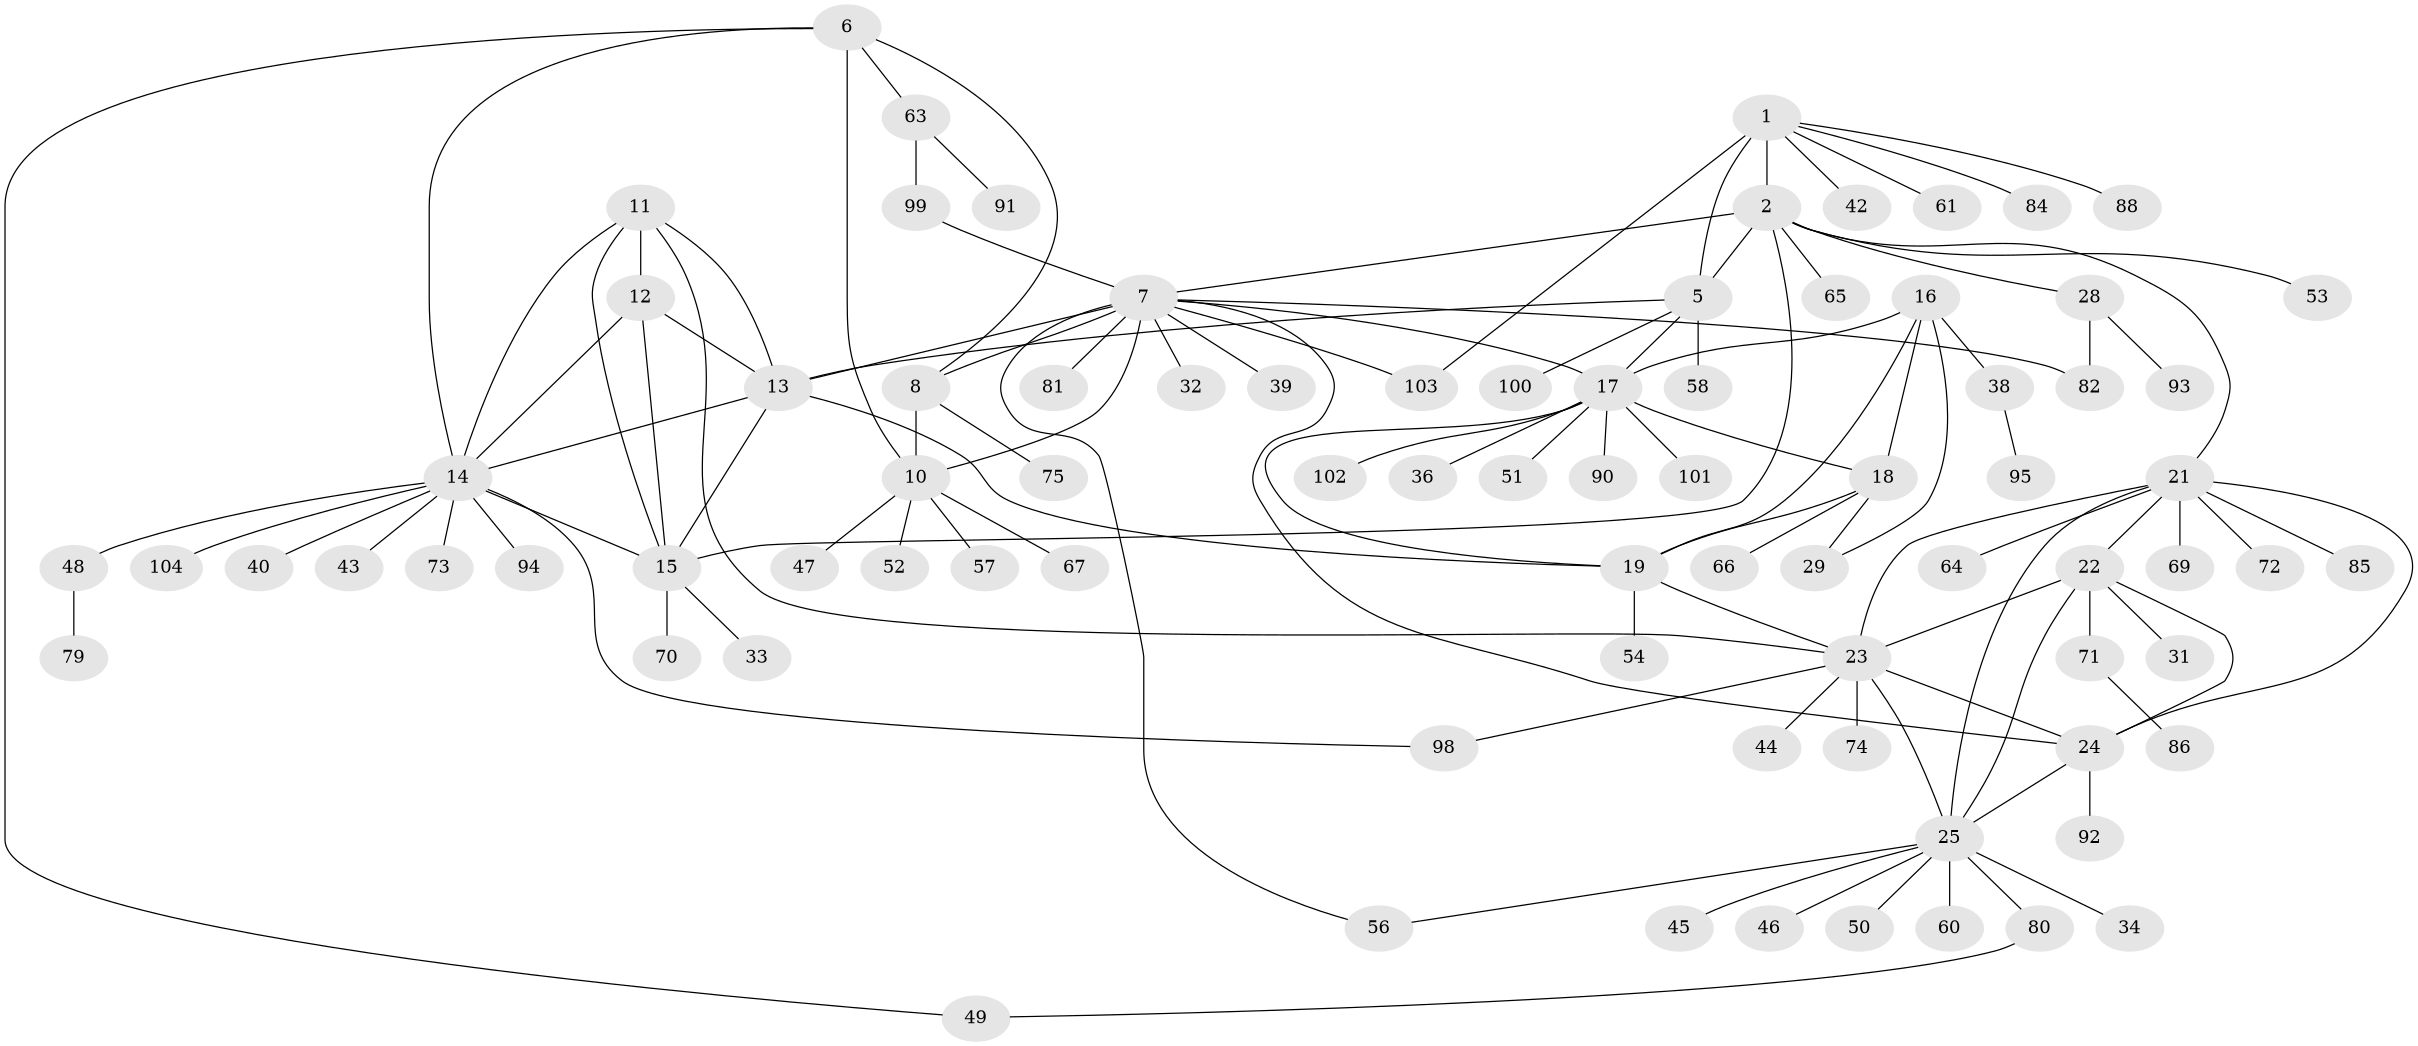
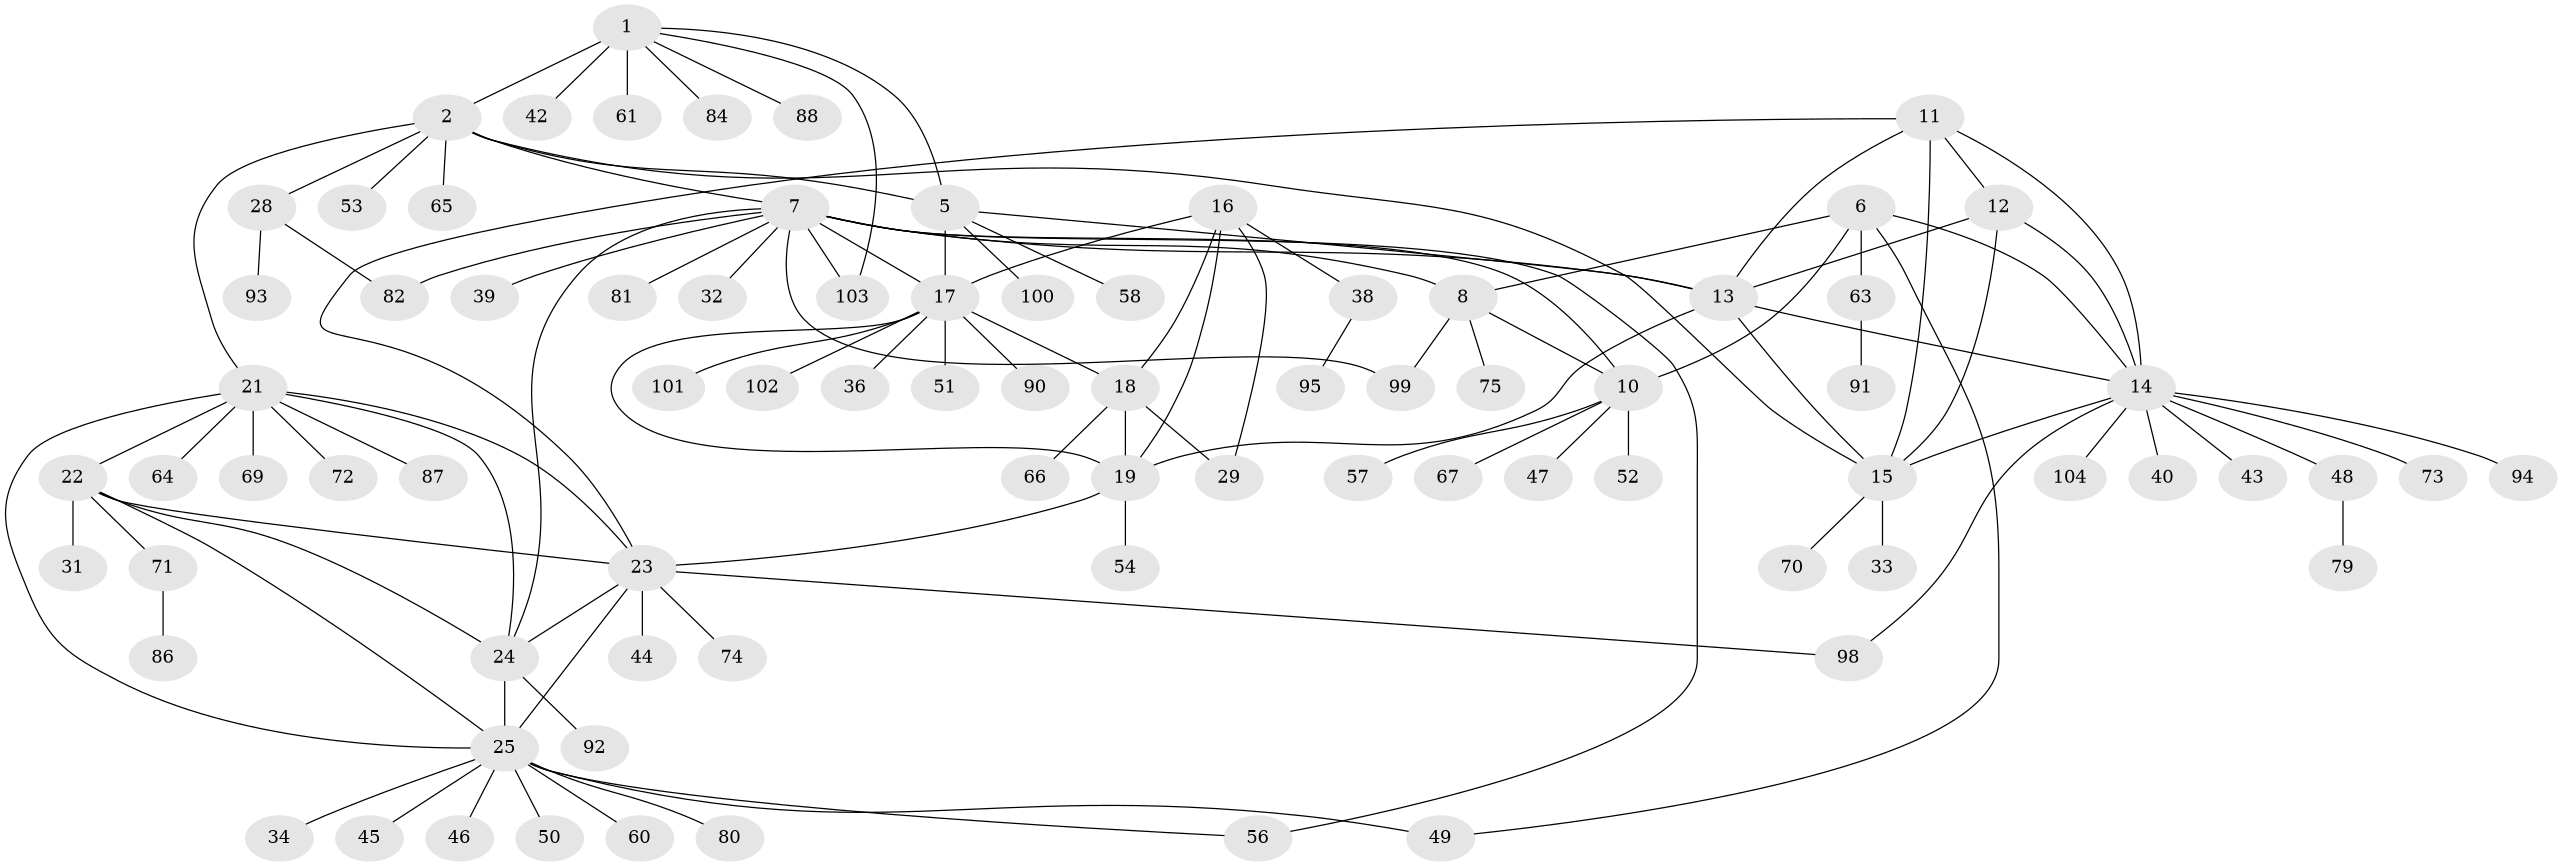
edge "63" -- "99": now "8" -- "99"
node "85": label "85" -> "87"
edge "80" -- "49": now "25" -- "49"
